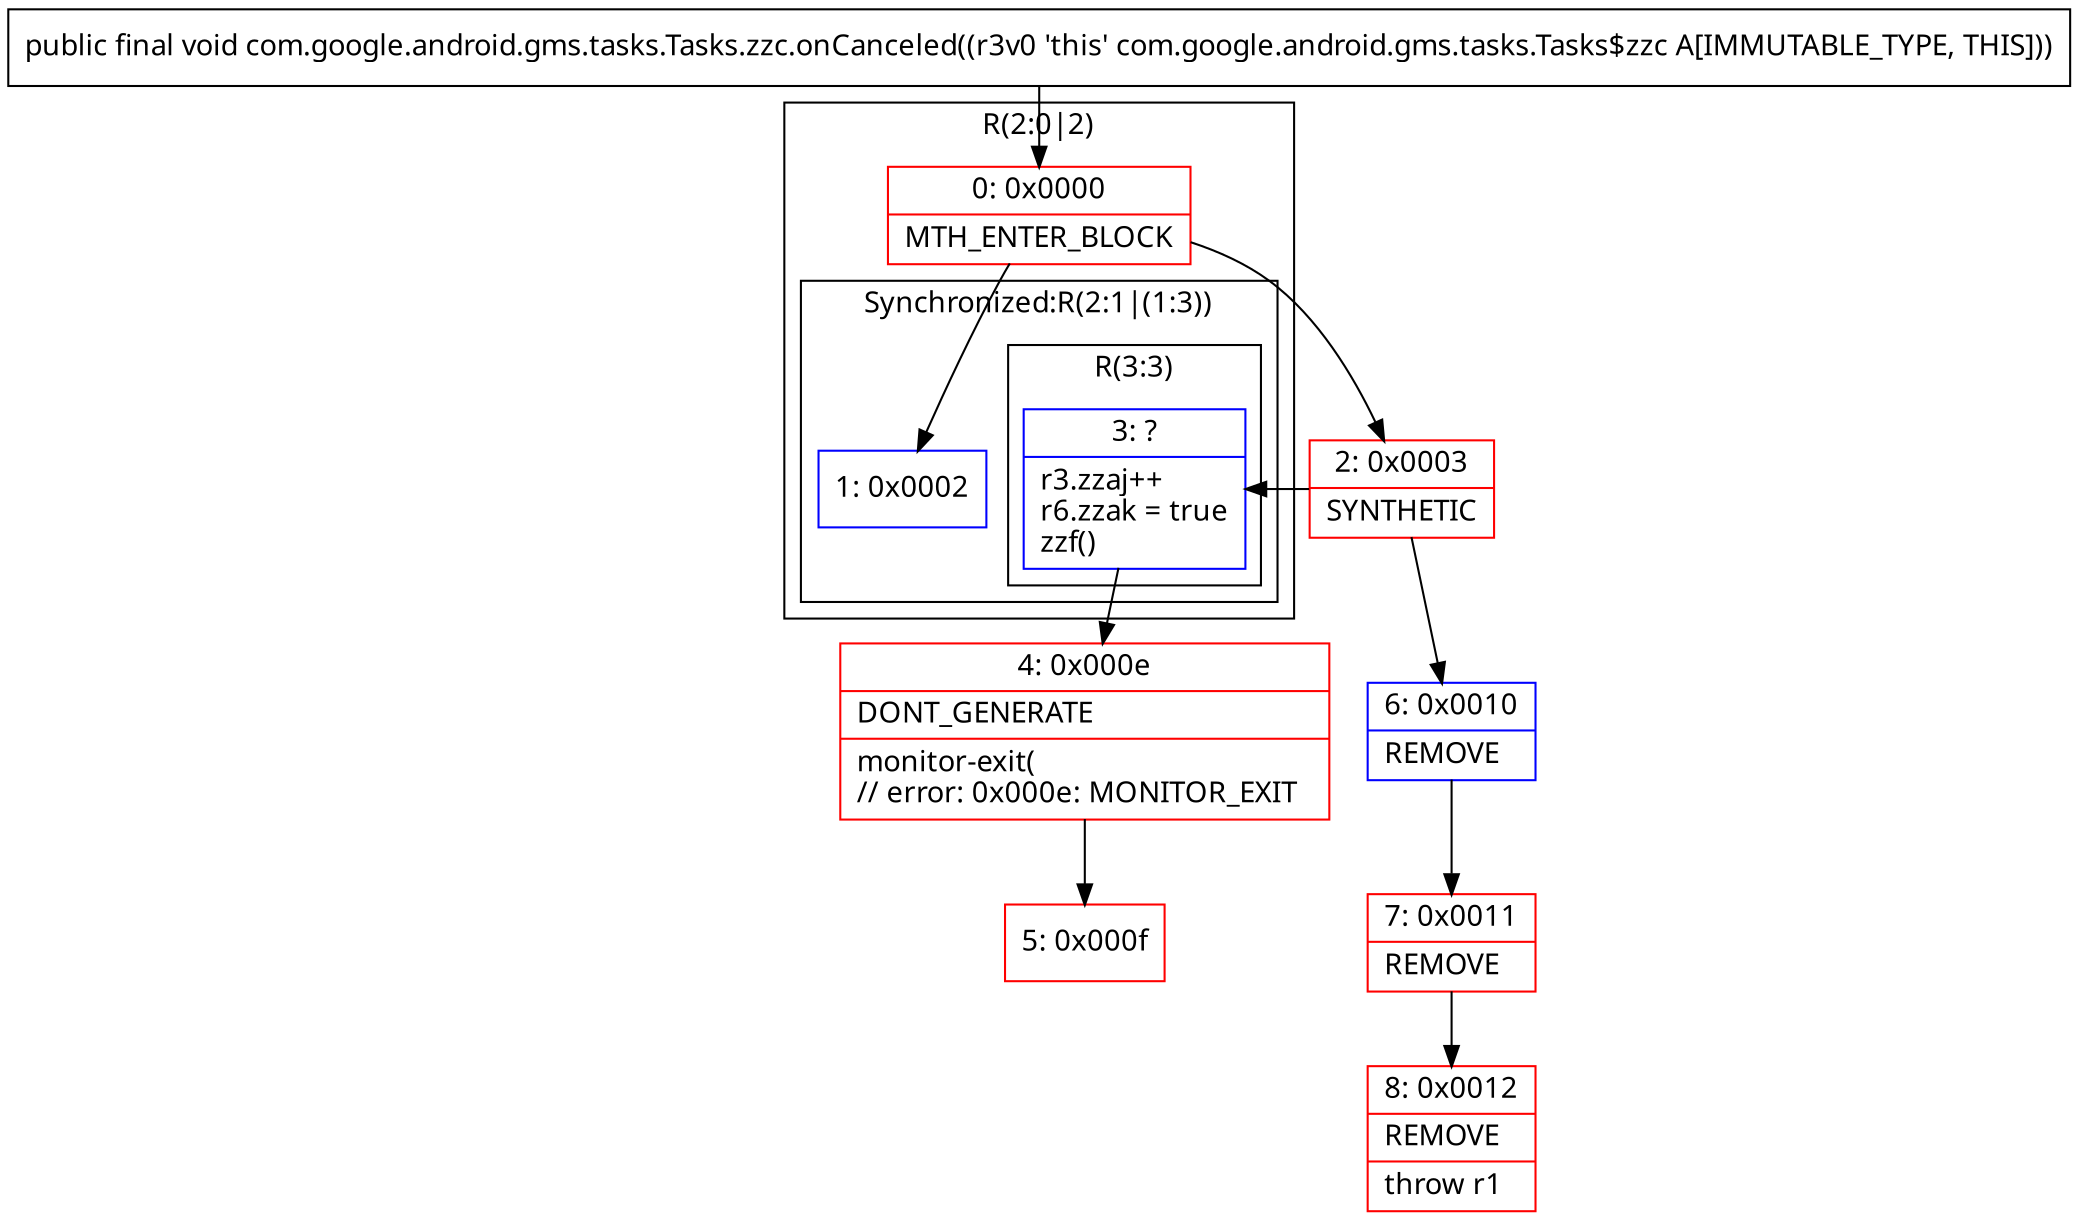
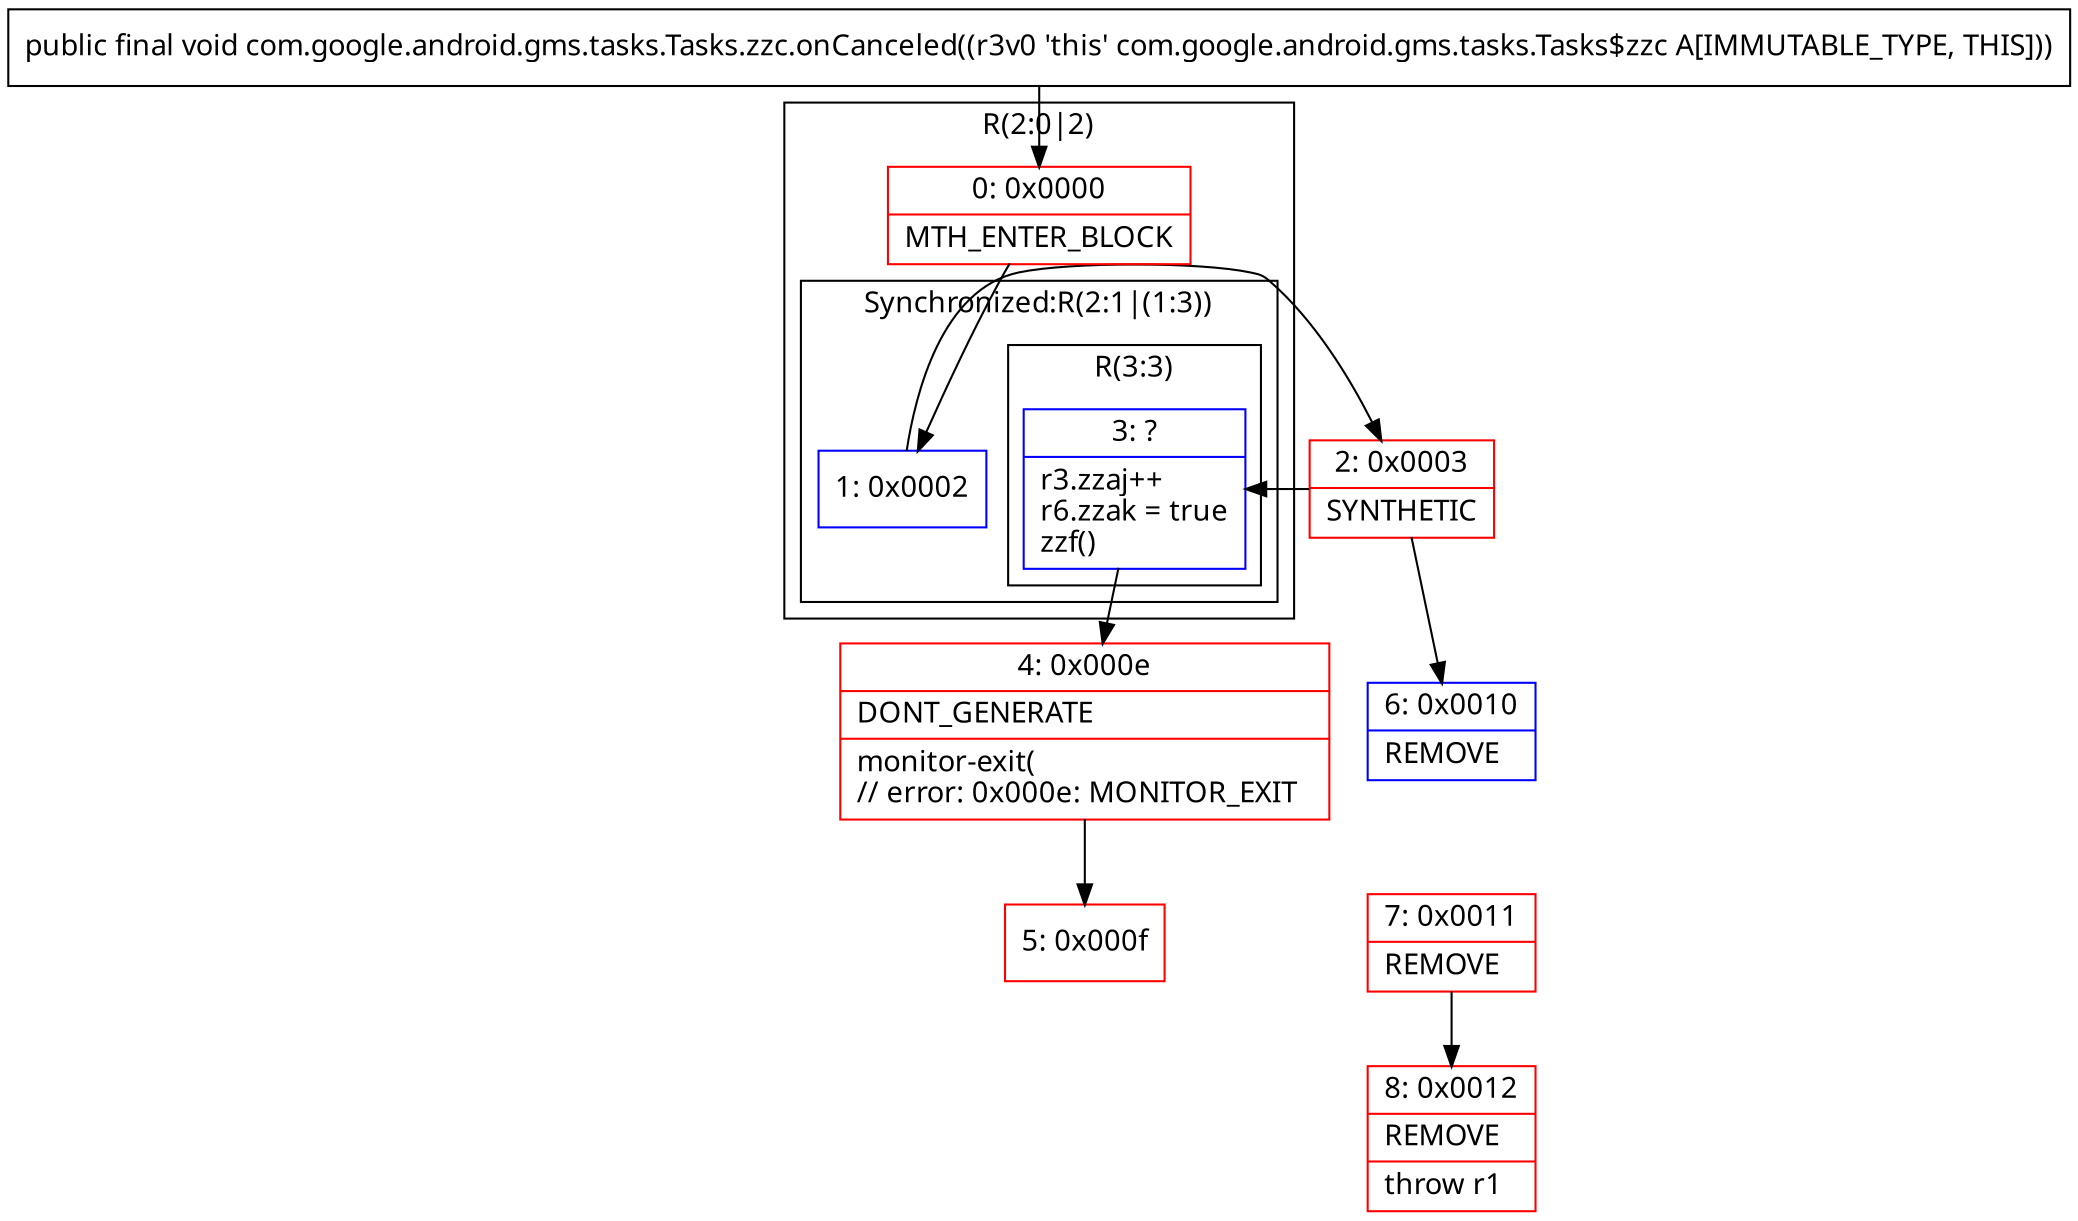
edge "0: 0x0000" -> "2: 0x0003": now "1: 0x0002" -> "2: 0x0003"
edge "6: 0x0010" -> "7: 0x0011": removed
